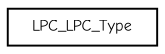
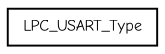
node "LPC_LPC_Type": label "LPC_LPC_Type" -> "LPC_USART_Type"
